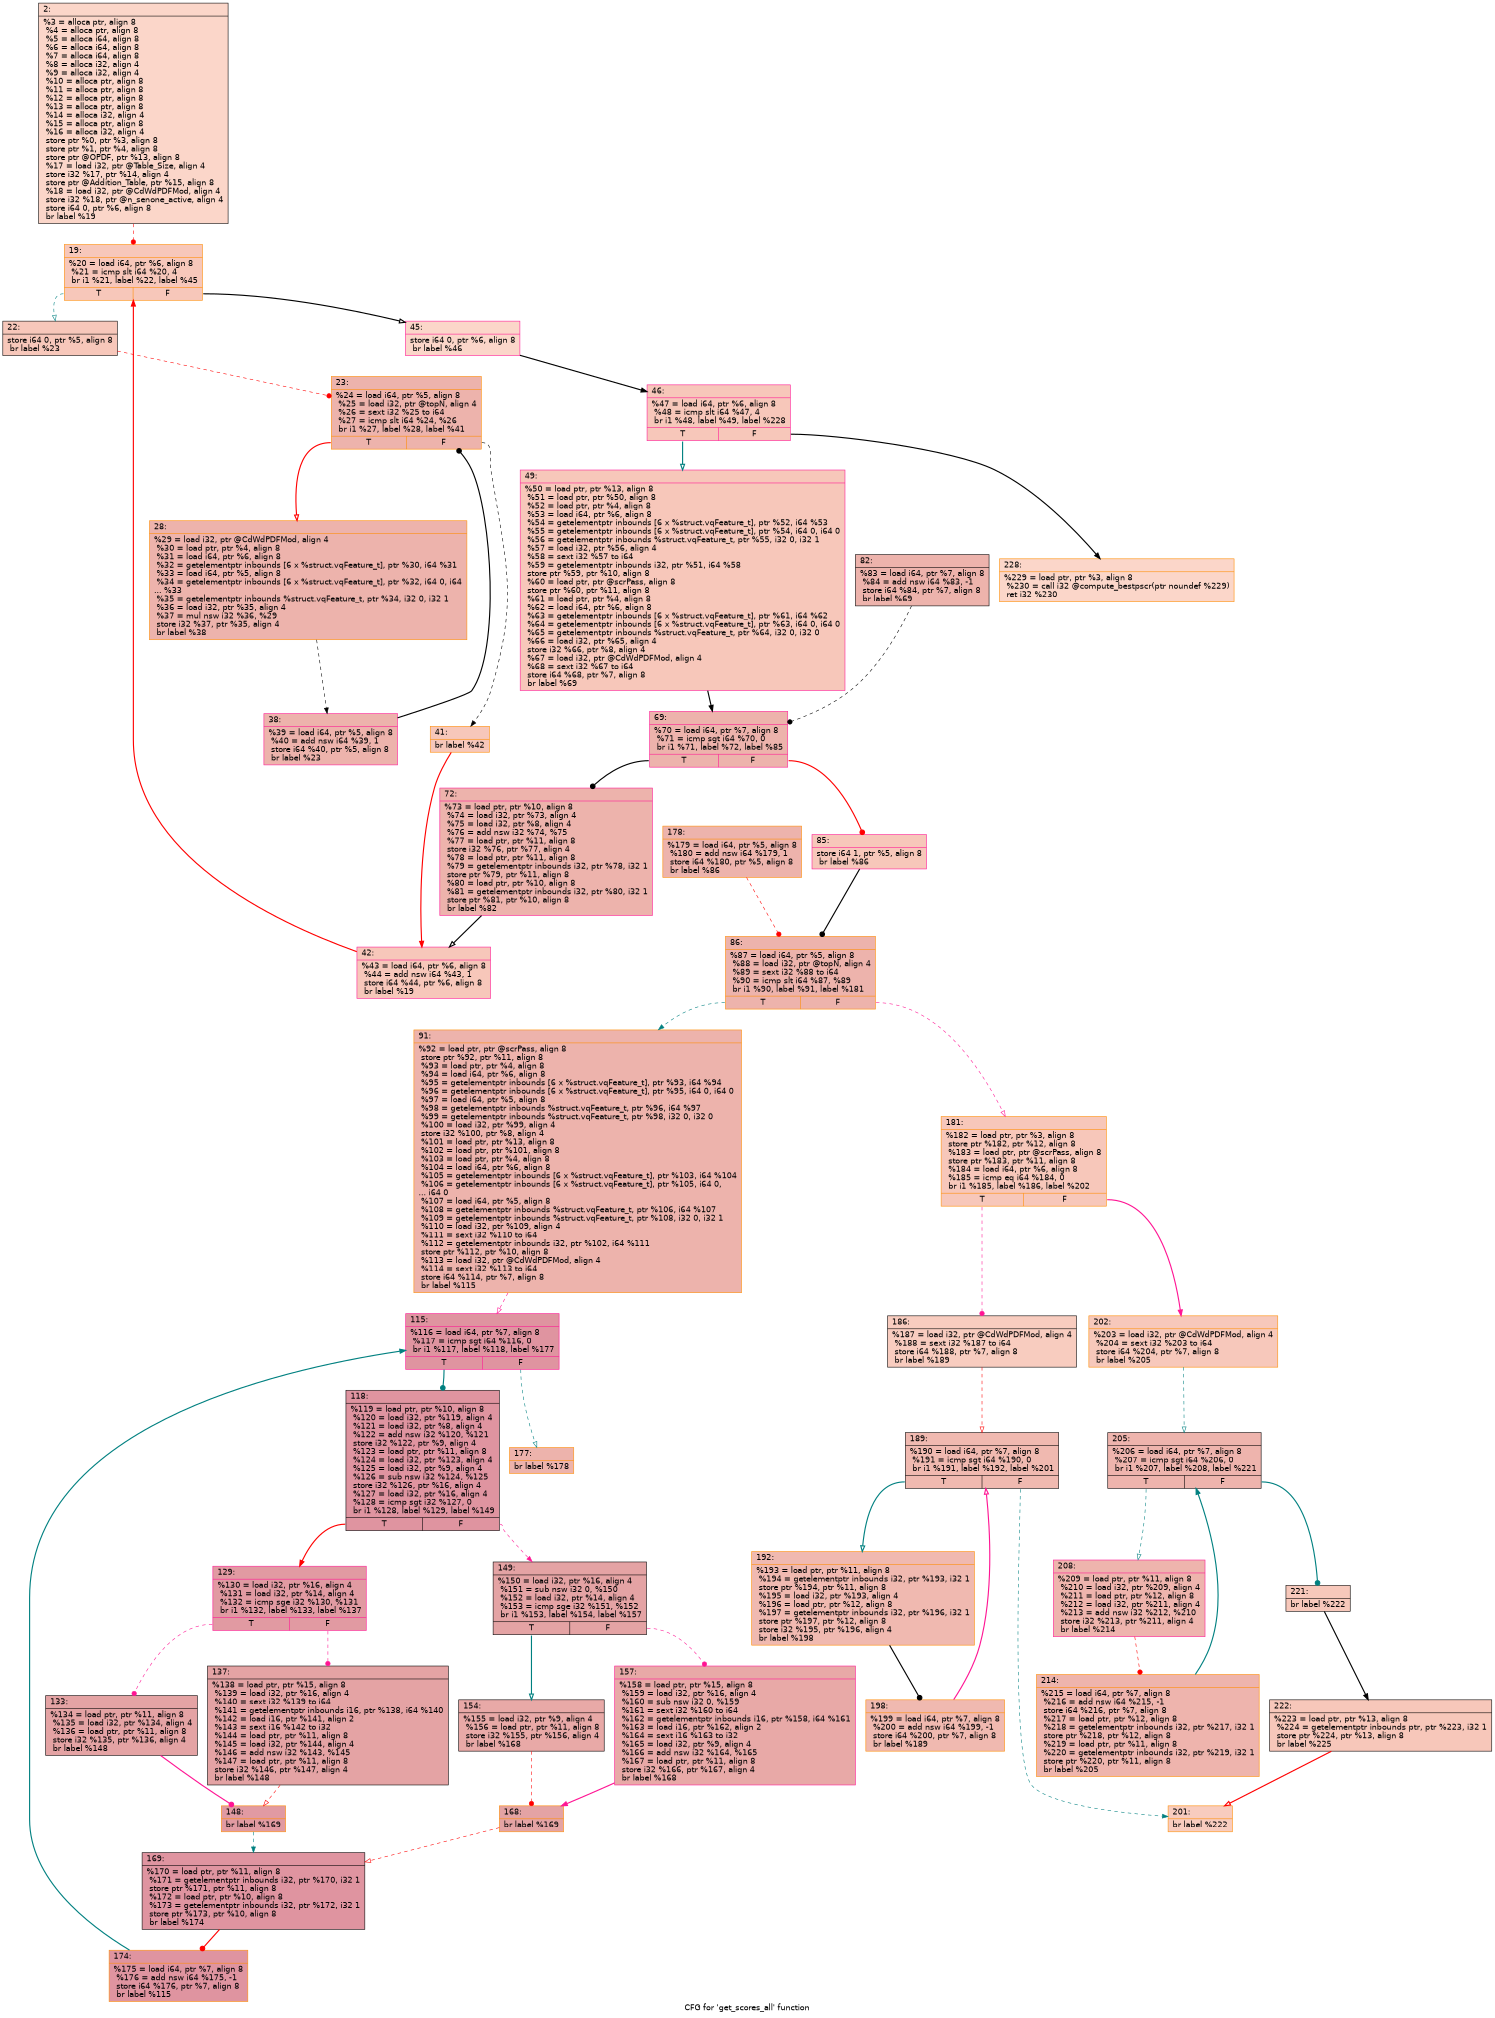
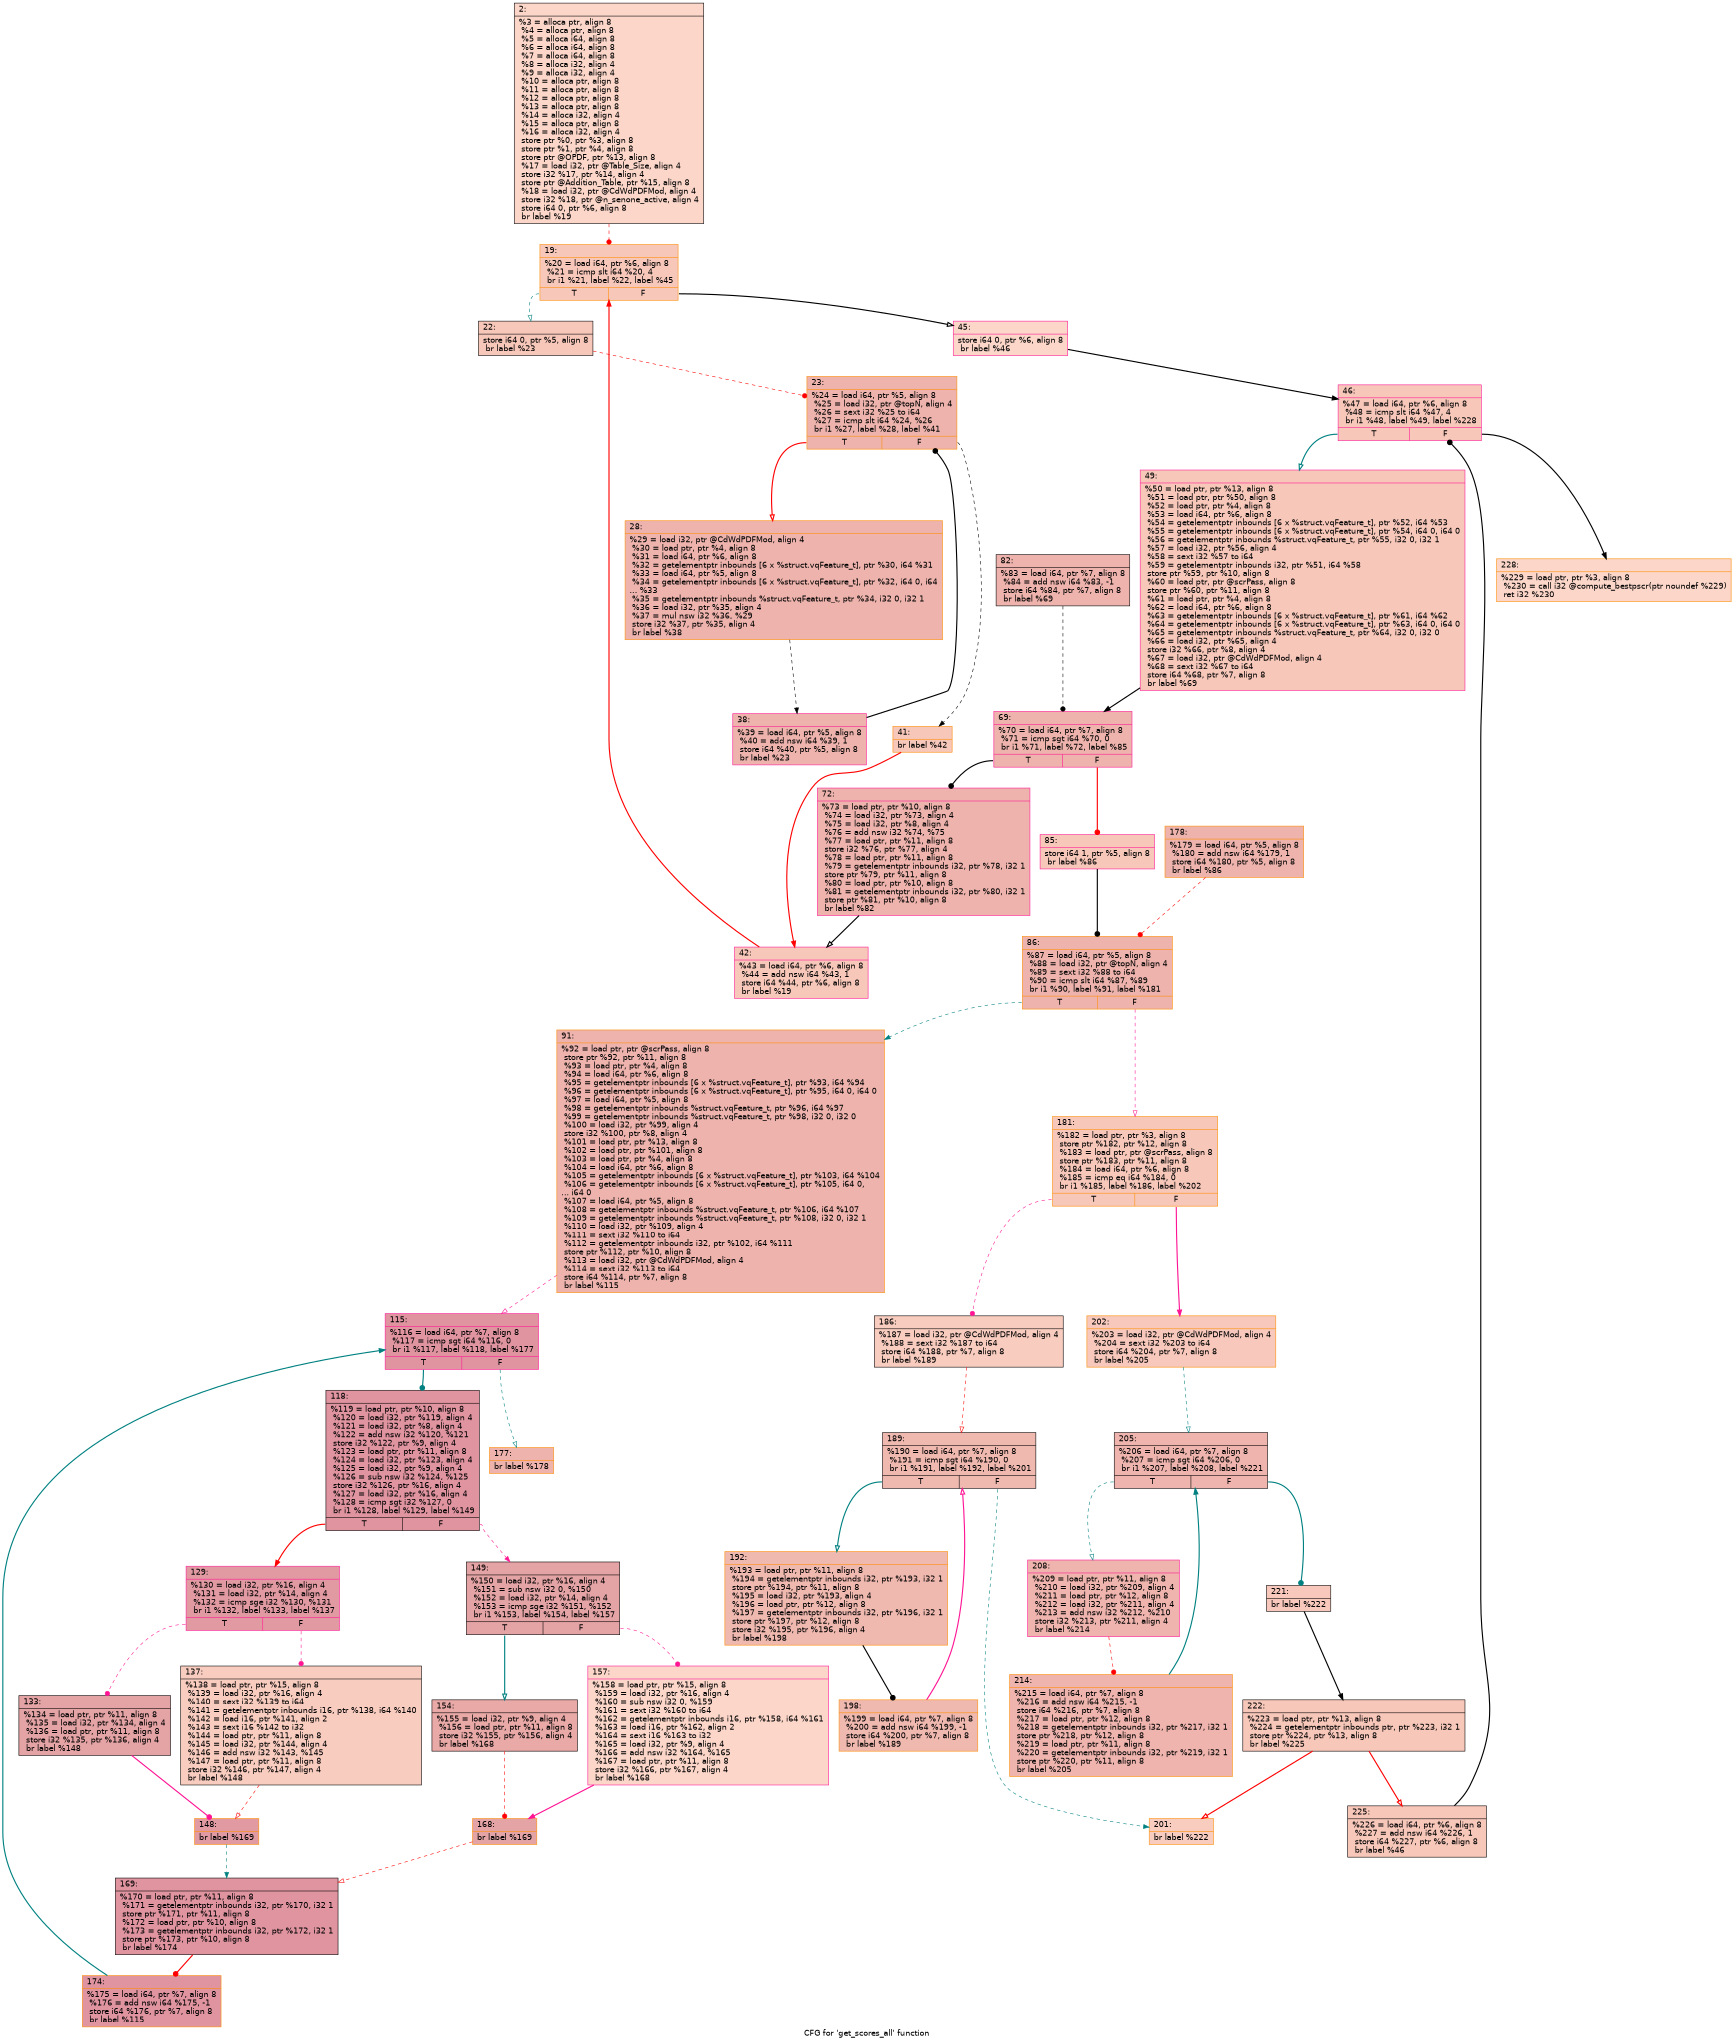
node "137:": fillcolor #c32e3170 -> #f08b6e70
node "157:": fillcolor #ca3b3770 -> #f6a38570
node "225:": added
